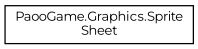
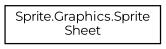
node "PaooGame.Graphics.Sprite Sheet": label "PaooGame.Graphics.Sprite Sheet" -> "Sprite.Graphics.Sprite Sheet"
